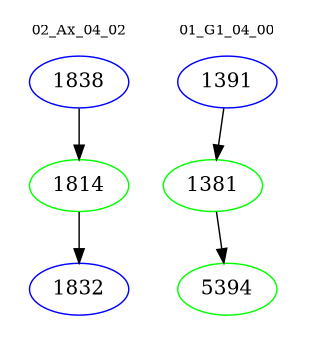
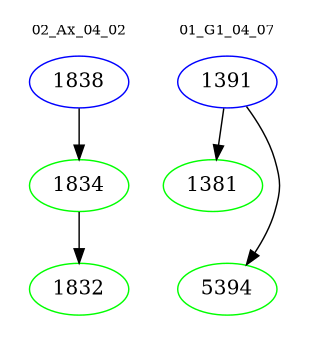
cluster "01_G1_04_00": label "01_G1_04_00" -> "01_G1_04_07"
node "1814": label "1814" -> "1834"
edge "1381" -> "5394": now "1391" -> "5394"
node "1832": color blue -> green
